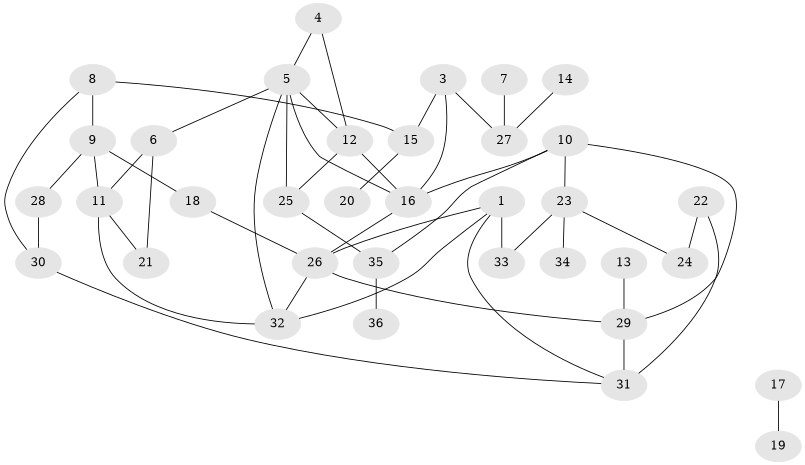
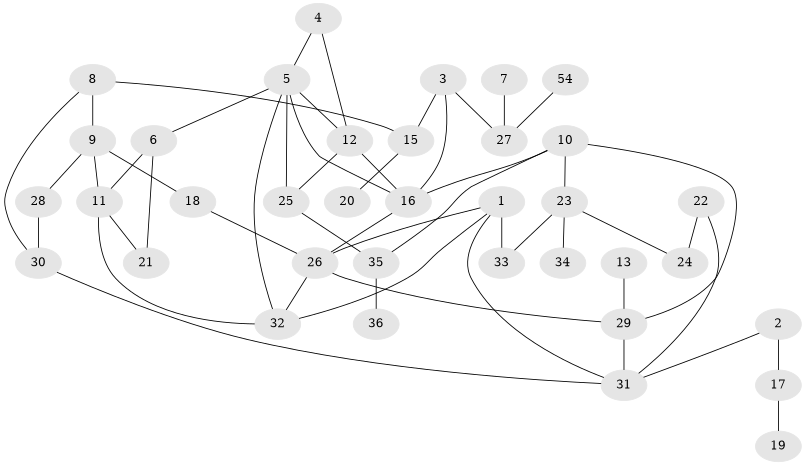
node "14": label "14" -> "54"
node "2": added
